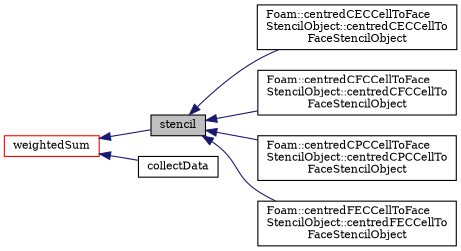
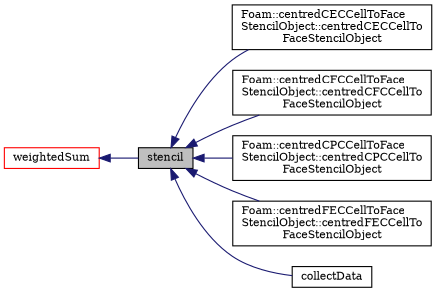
edge "collectData" -> "weightedSum": now "collectData" -> "stencil"
